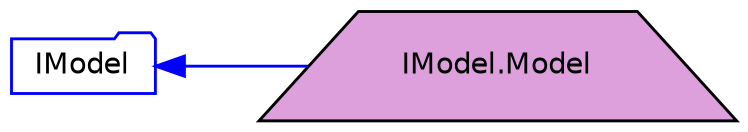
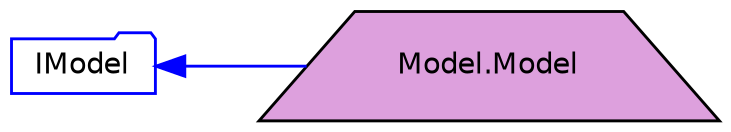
node "IModel.Model": label "IModel.Model" -> "Model.Model"
